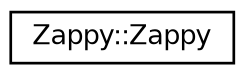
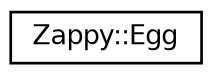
node "Zappy::Zappy": label "Zappy::Zappy" -> "Zappy::Egg"
